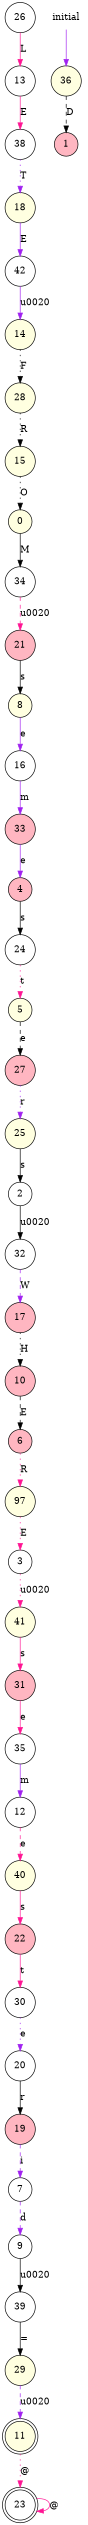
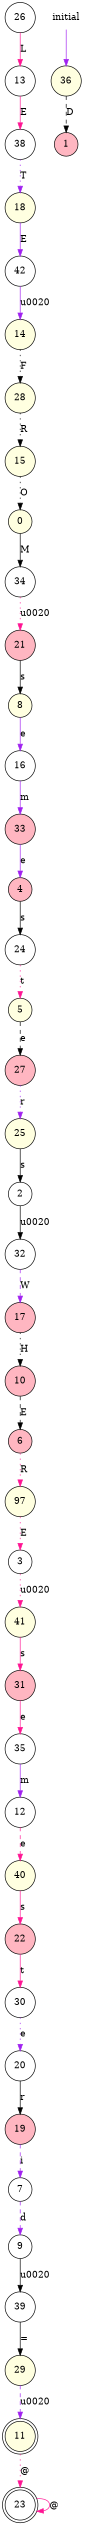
edge "34" -> "21": style dashed -> dotted
